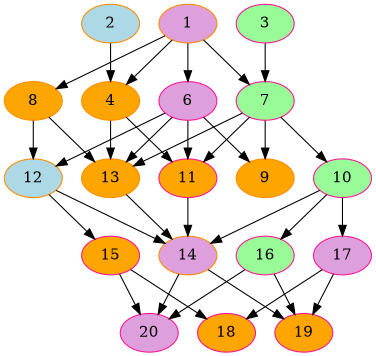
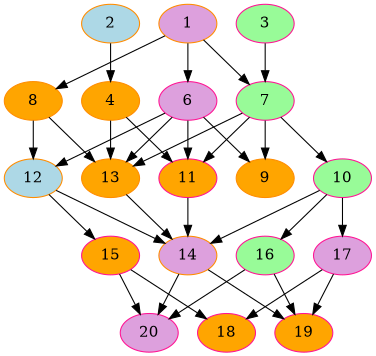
edge "1" -> "4": removed
